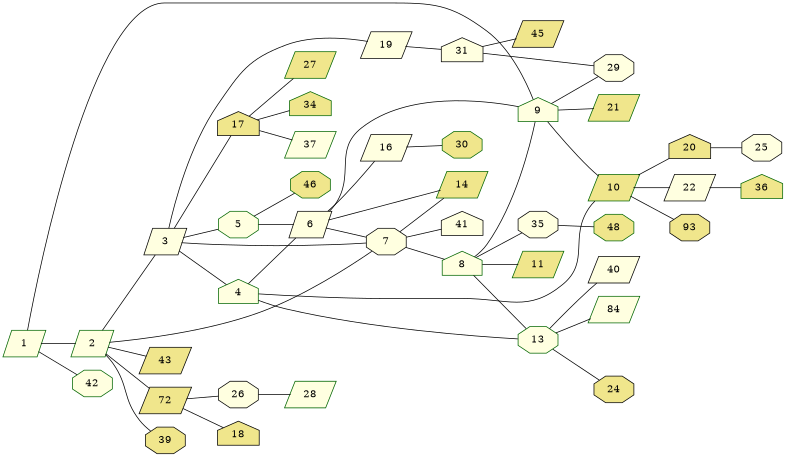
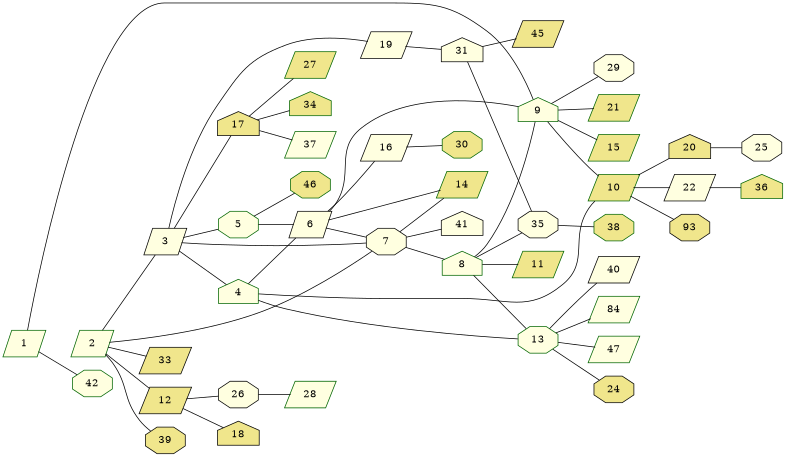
edge "31" -- "29": now "31" -- "35"
node "15": added
node "48": label "48" -> "38"
edge "1" -- "2": removed
node "47": added
node "43": label "43" -> "33"
node "72": label "72" -> "12"
